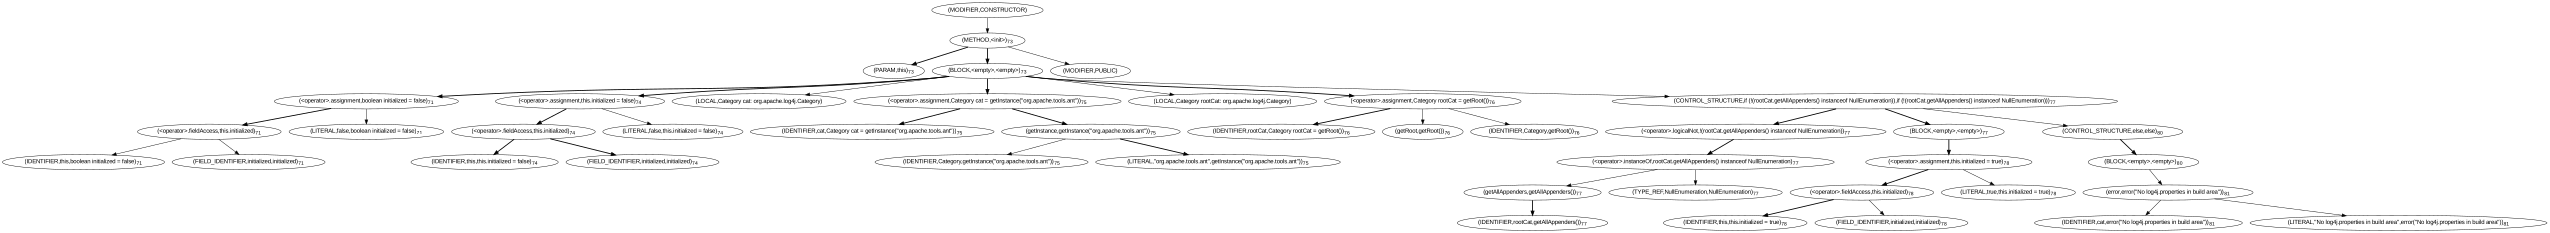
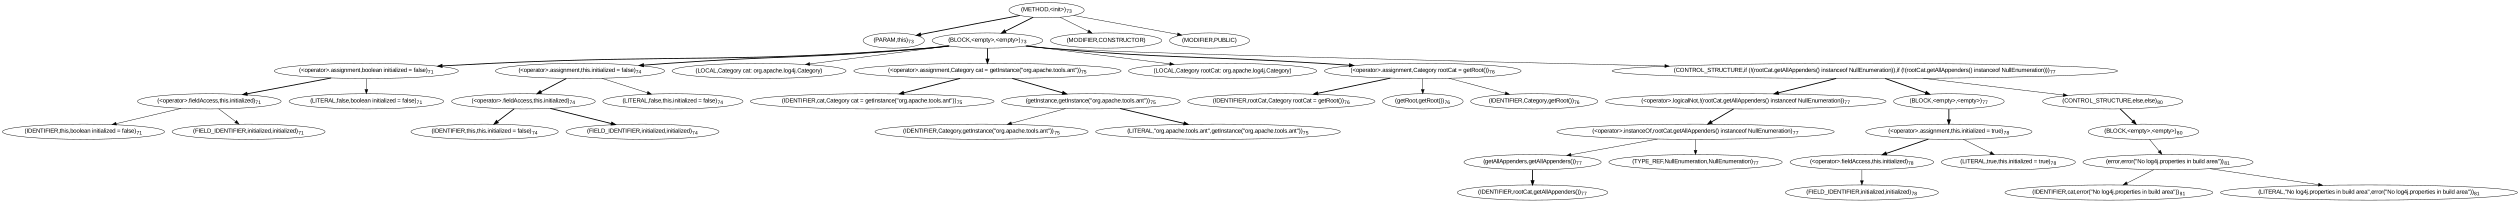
edge "(MODIFIER,CONSTRUCTOR)" -> "(METHOD,<init>)": reversed
node "(IDENTIFIER,this,this.initialized = true)": removed
